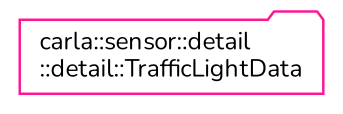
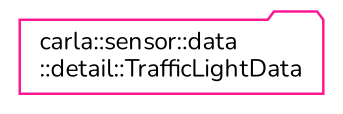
node "carla::sensor::detail ::detail::TrafficLightData": label "carla::sensor::detail ::detail::TrafficLightData" -> "carla::sensor::data ::detail::TrafficLightData"
